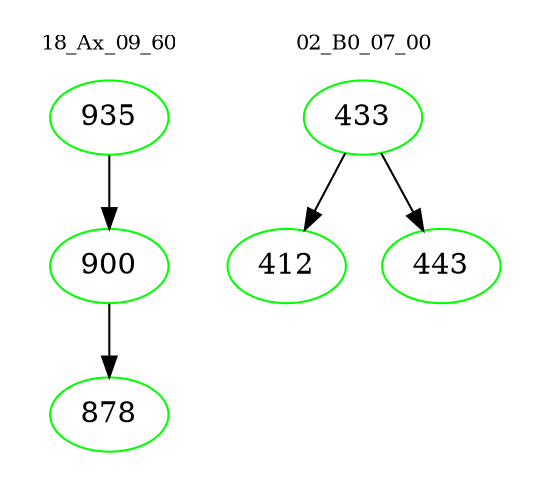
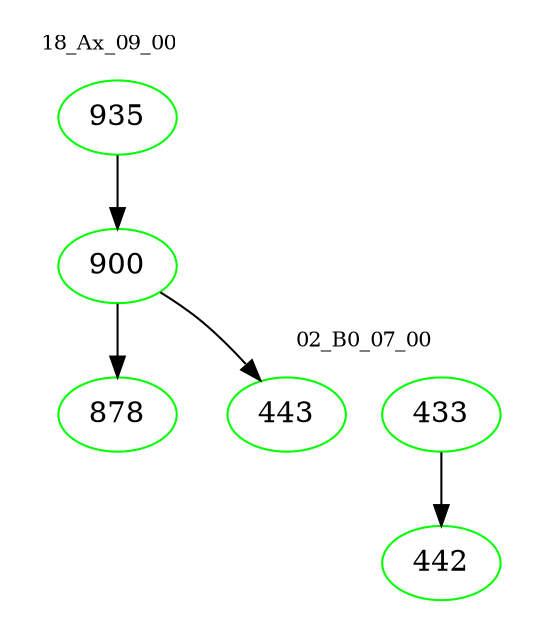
cluster "18_Ax_09_60": label "18_Ax_09_60" -> "18_Ax_09_00"
edge "433" -> "443": now "900" -> "443"
node "412": label "412" -> "442"
